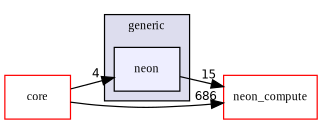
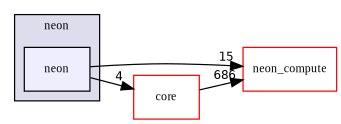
cluster "generic": label "generic" -> "neon"
edge "core" -> "neon": reversed
